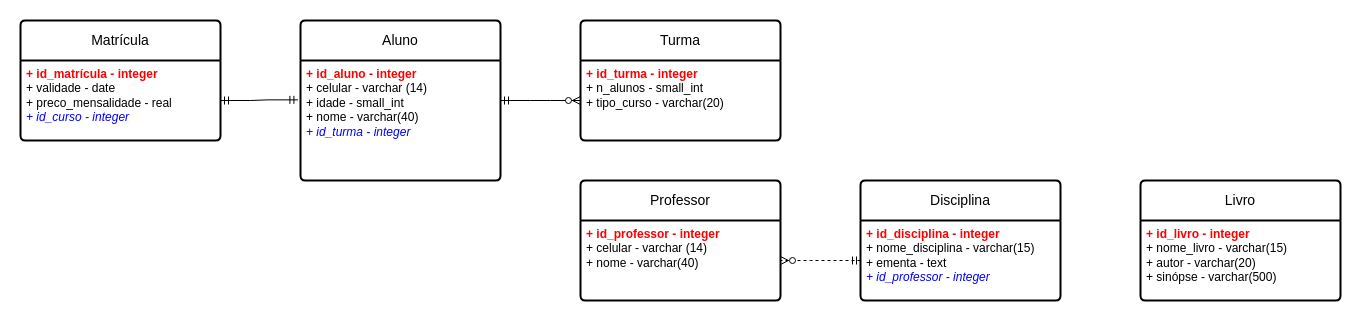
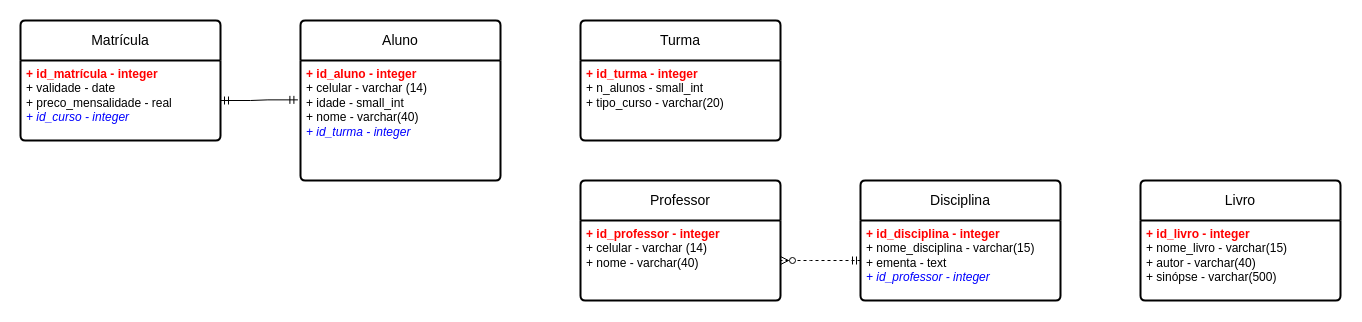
edge "Aluno" -- "+ id_turma - integer + n_alunos - small_int + tipo_curso - varchar(20)": removed
node "+ id_livro - integer + nome_livro - varchar(15) + autor - varchar(20) + sinópse - varchar(500)": label "+ id_livro - integer + nome_livro - varchar(15) + autor - varchar(20) + sinópse - varchar(500)" -> "+ id_livro - integer + nome_livro - varchar(15) + autor - varchar(40) + sinópse - varchar(500)"
